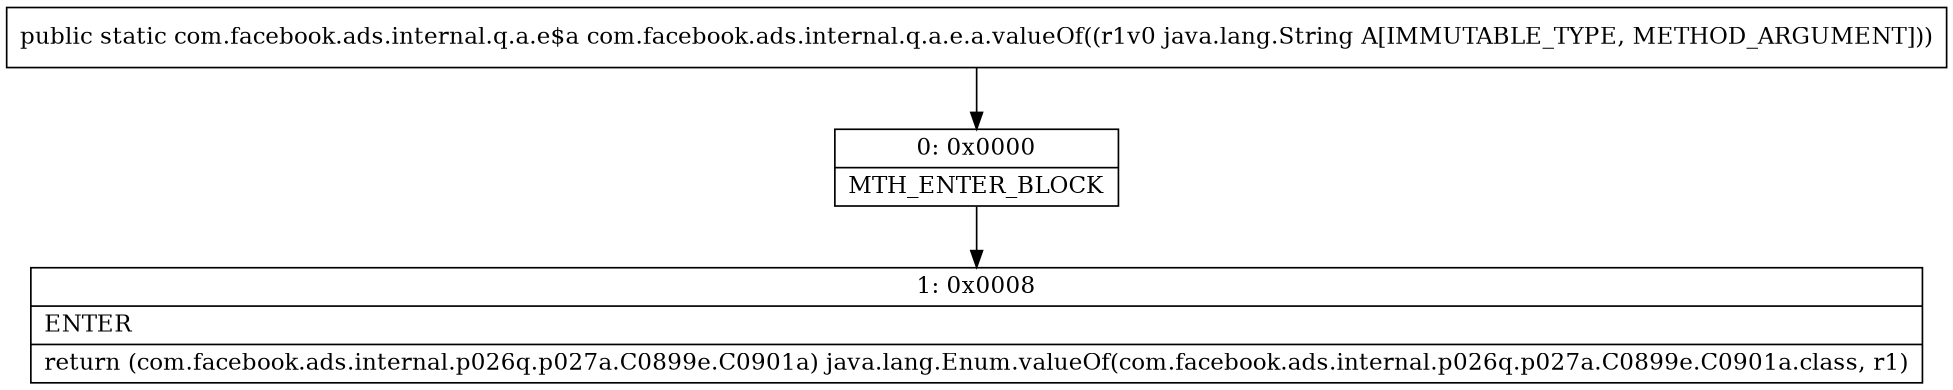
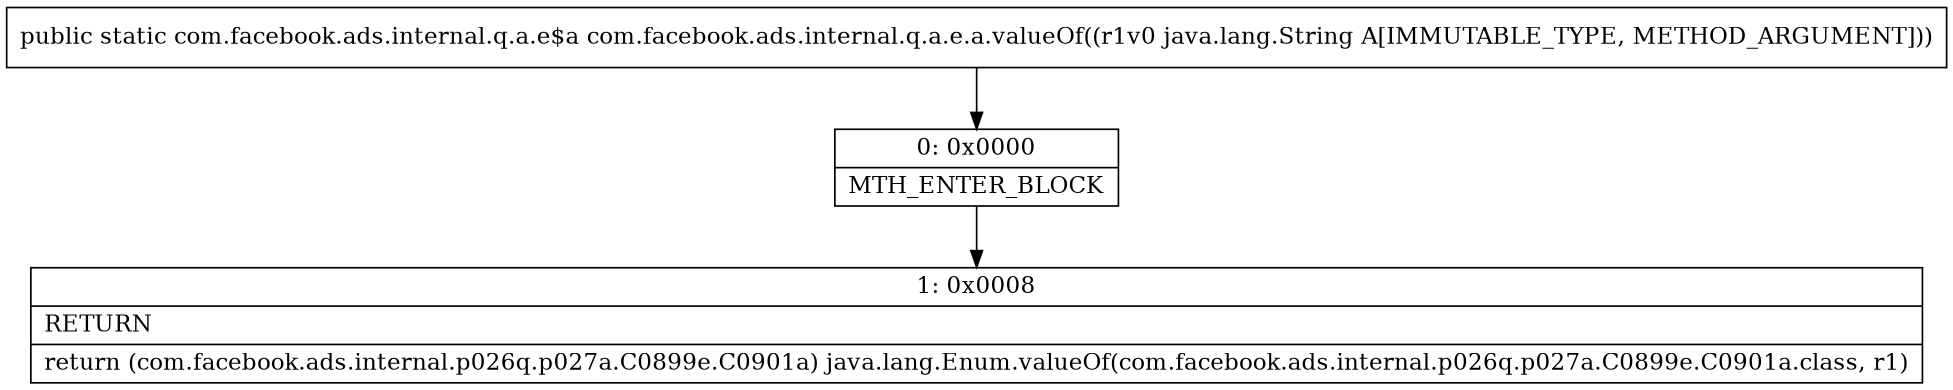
node "1: 0x0008": text "ENTER" -> "RETURN"
